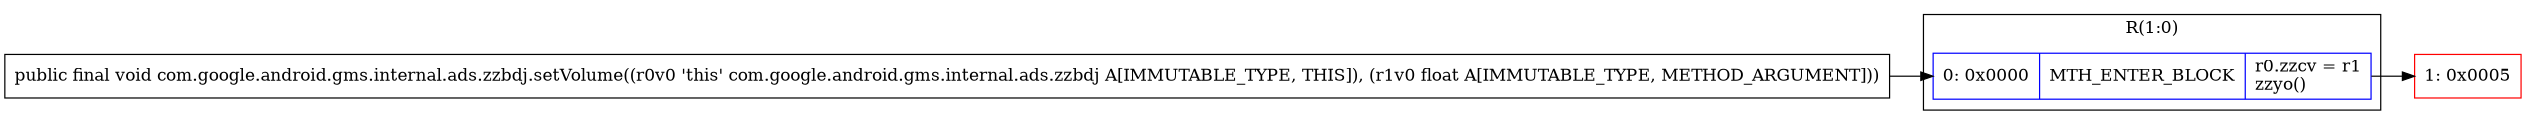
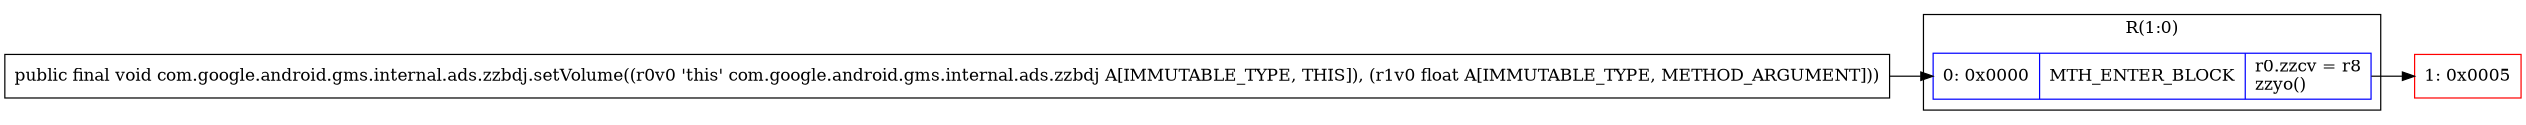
node "0: 0x0000": text "r0.zzcv = r1" -> "r0.zzcv = r8"
